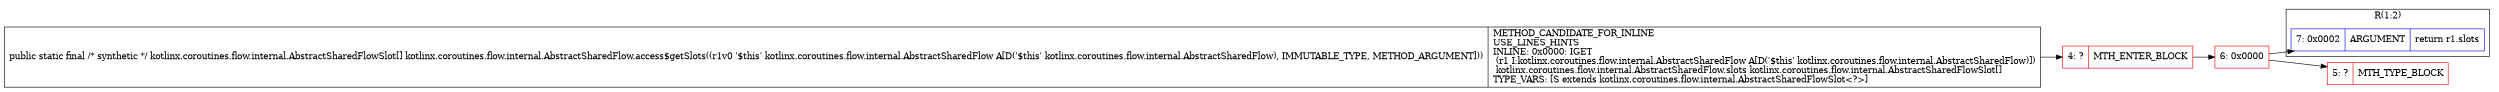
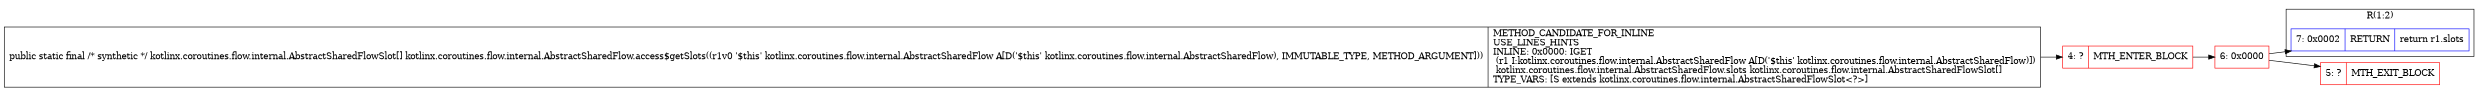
node "7: 0x0002": text "ARGUMENT" -> "RETURN"
node "5: ?": text "MTH_TYPE_BLOCK" -> "MTH_EXIT_BLOCK"
